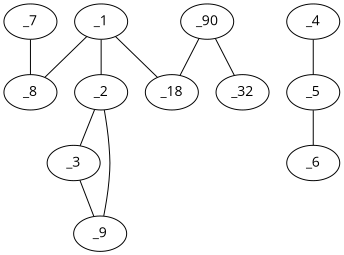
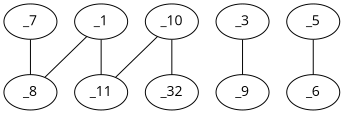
node "_90": label "_90" -> "_10"
node "_4": removed
node "_2": removed
node "_18": label "_18" -> "_11"
